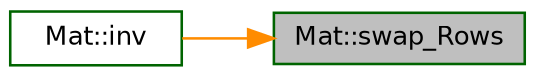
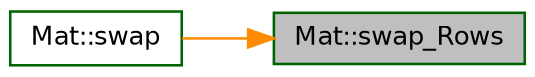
node "Mat::inv": label "Mat::inv" -> "Mat::swap"
